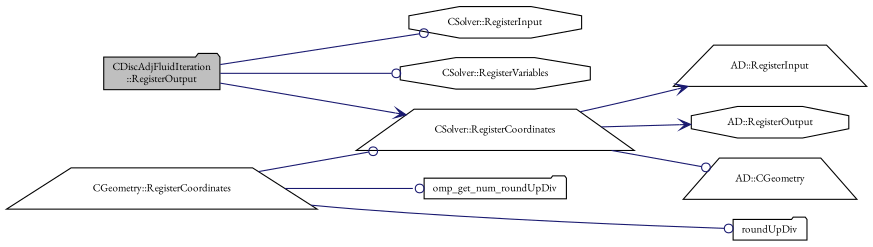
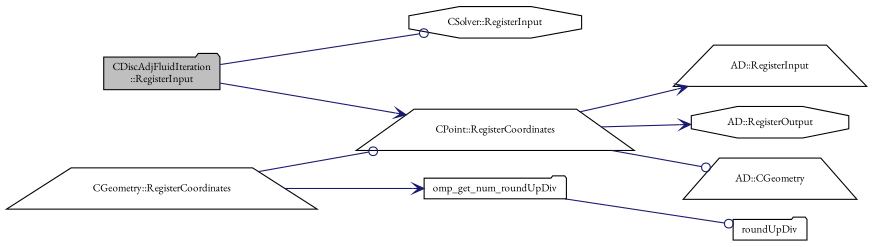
node "CDiscAdjFluidIteration ::RegisterOutput": label "CDiscAdjFluidIteration ::RegisterOutput" -> "CDiscAdjFluidIteration ::RegisterInput"
node "CSolver::RegisterVariables": removed
node "CSolver::RegisterCoordinates": label "CSolver::RegisterCoordinates" -> "CPoint::RegisterCoordinates"
edge "CGeometry::RegisterCoordinates" -> "omp_get_num_roundUpDiv": arrowhead odot -> vee
edge "CGeometry::RegisterCoordinates" -> "roundUpDiv": now "omp_get_num_roundUpDiv" -> "roundUpDiv"
